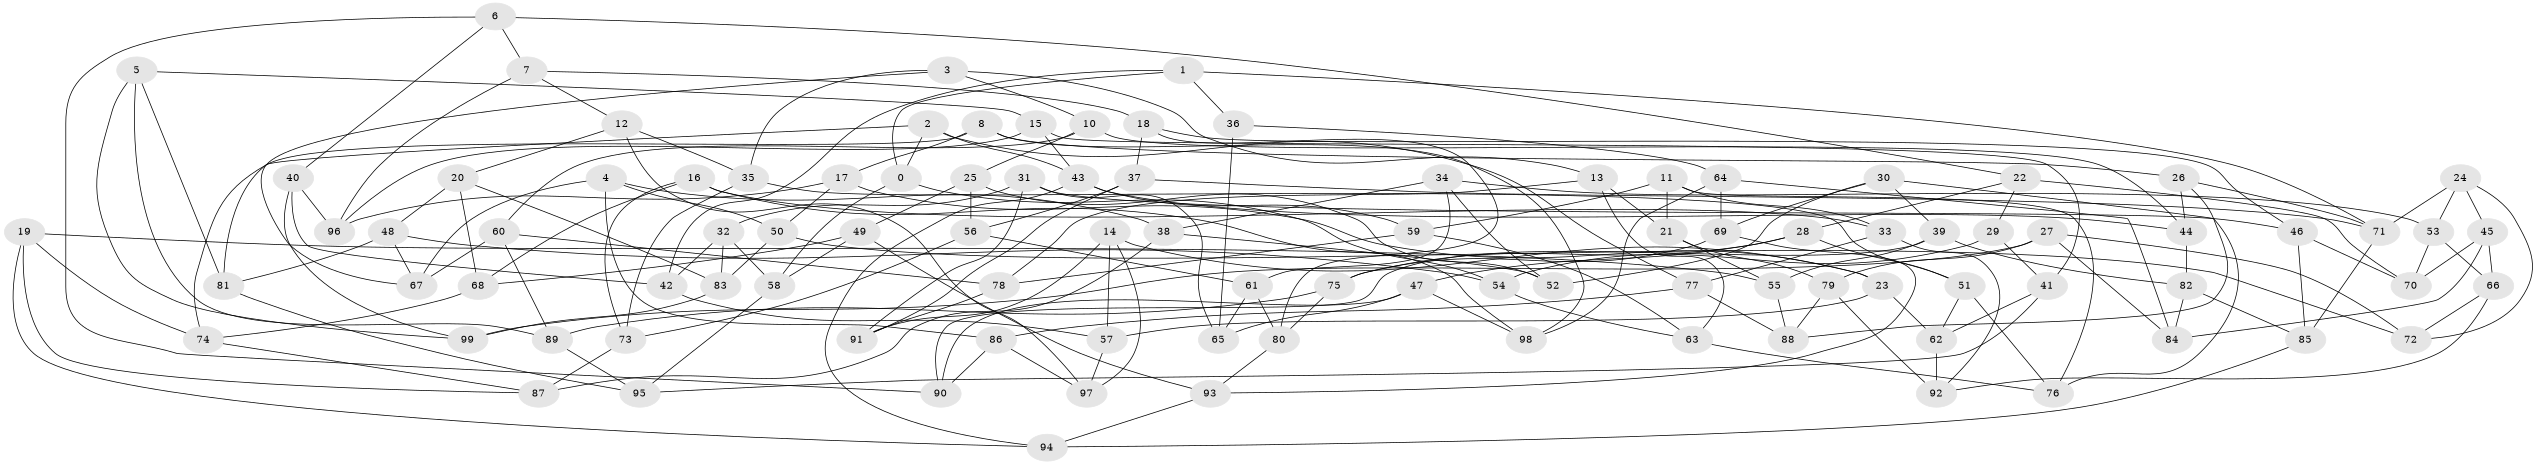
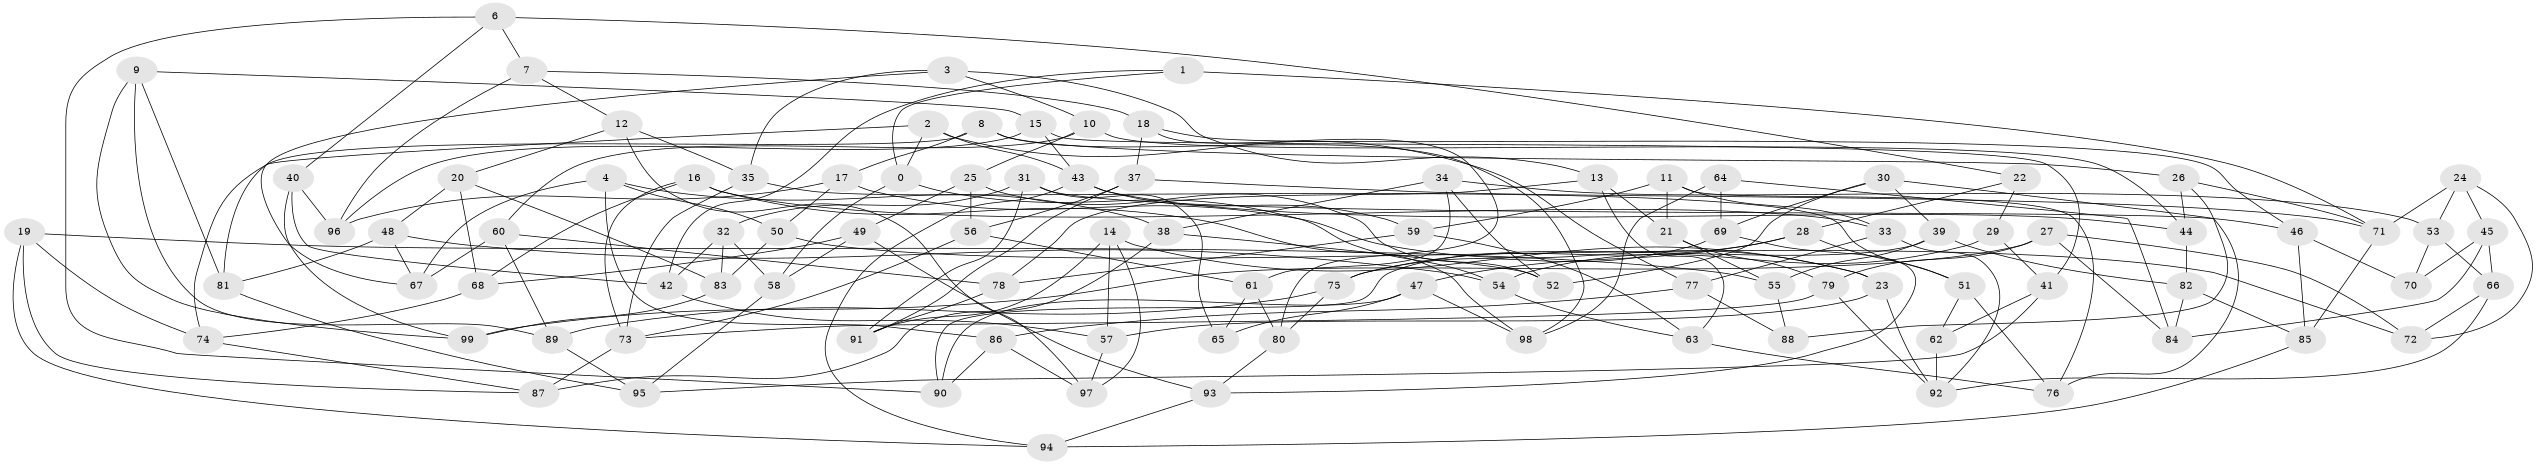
node "5": label "5" -> "9"
node "36": removed
edge "22" -- "70": removed
edge "79" -- "88": now "79" -- "73"
edge "23" -- "62": now "23" -- "92"
